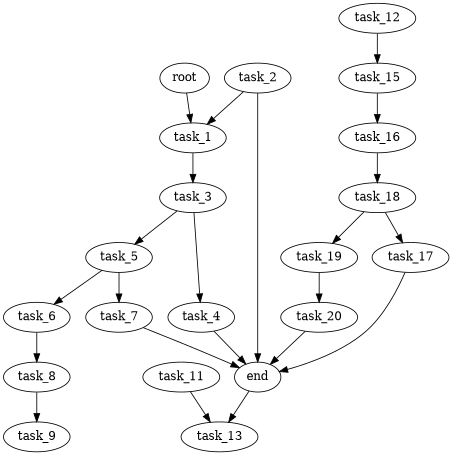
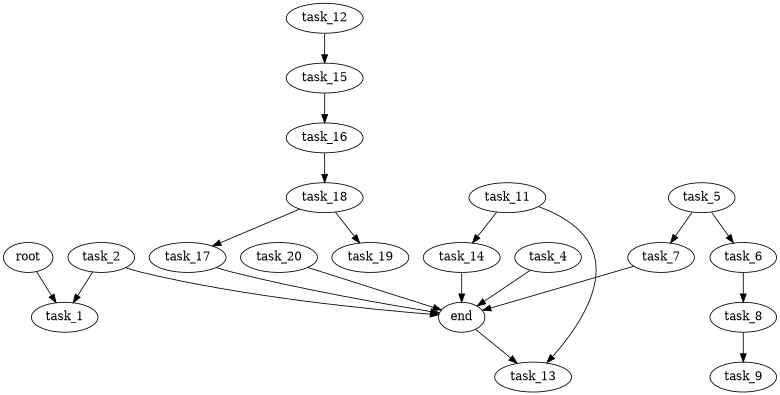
node "task_3": removed
node "task_14": added
edge "task_19" -> "task_20": removed
